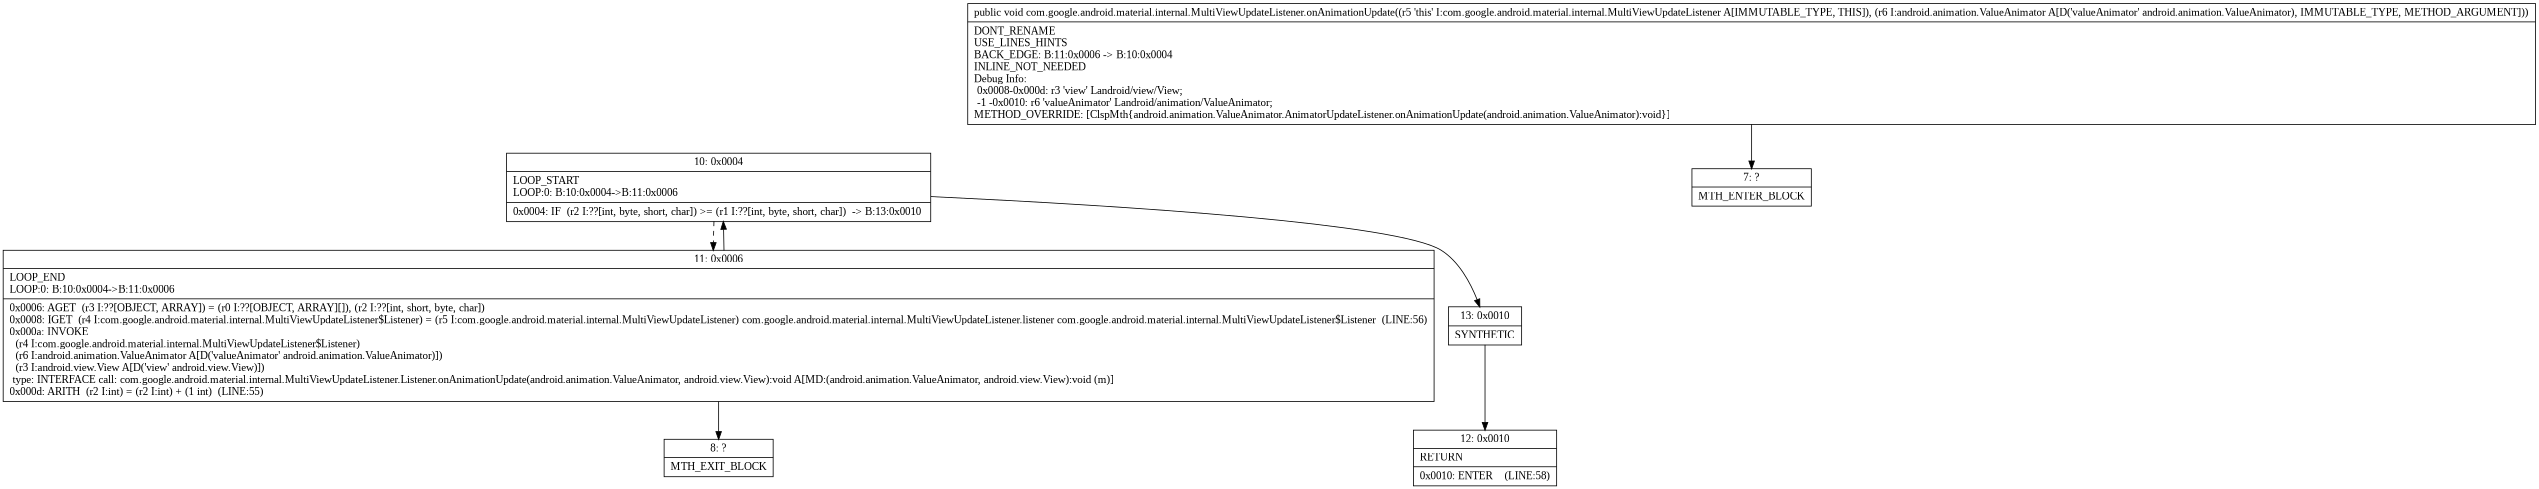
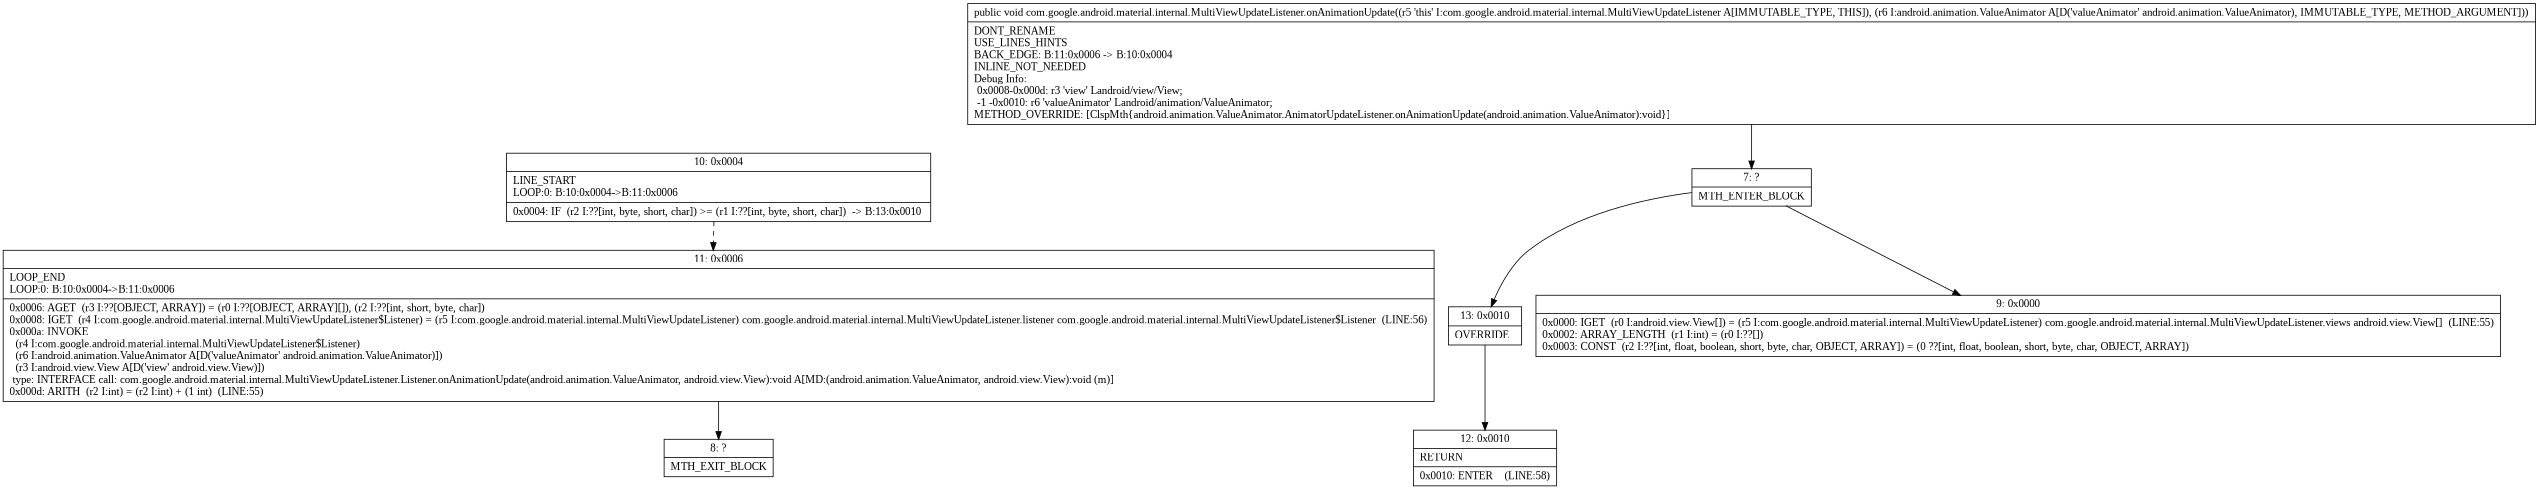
node "10: 0x0004": text "LOOP_START" -> "LINE_START"
edge "10: 0x0004" -> "13: 0x0010": now "7: ?" -> "13: 0x0010"
edge "11: 0x0006" -> "10: 0x0004": removed
node "9: 0x0000": added
node "13: 0x0010": text "SYNTHETIC" -> "OVERRIDE"
